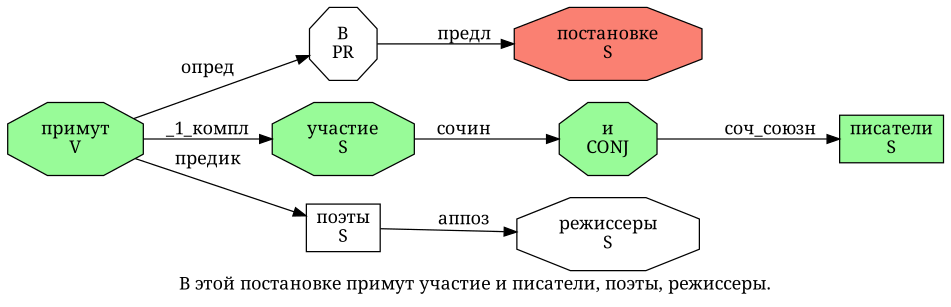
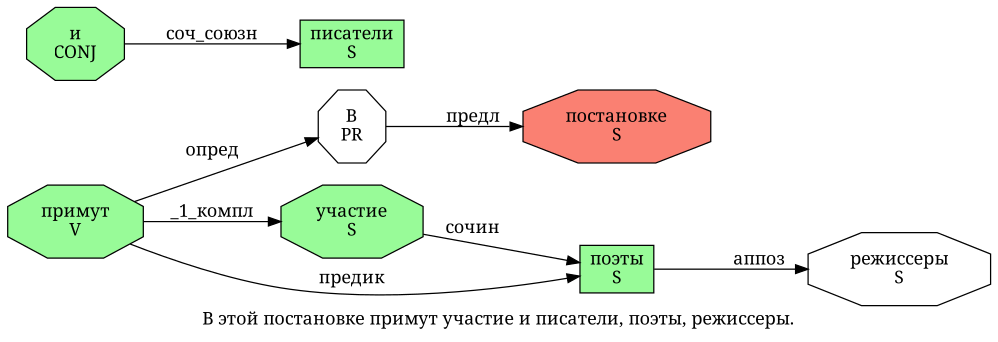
edge "участие S" -> "и CONJ": now "участие S" -> "поэты S"
node "поэты S": fillcolor white -> palegreen
